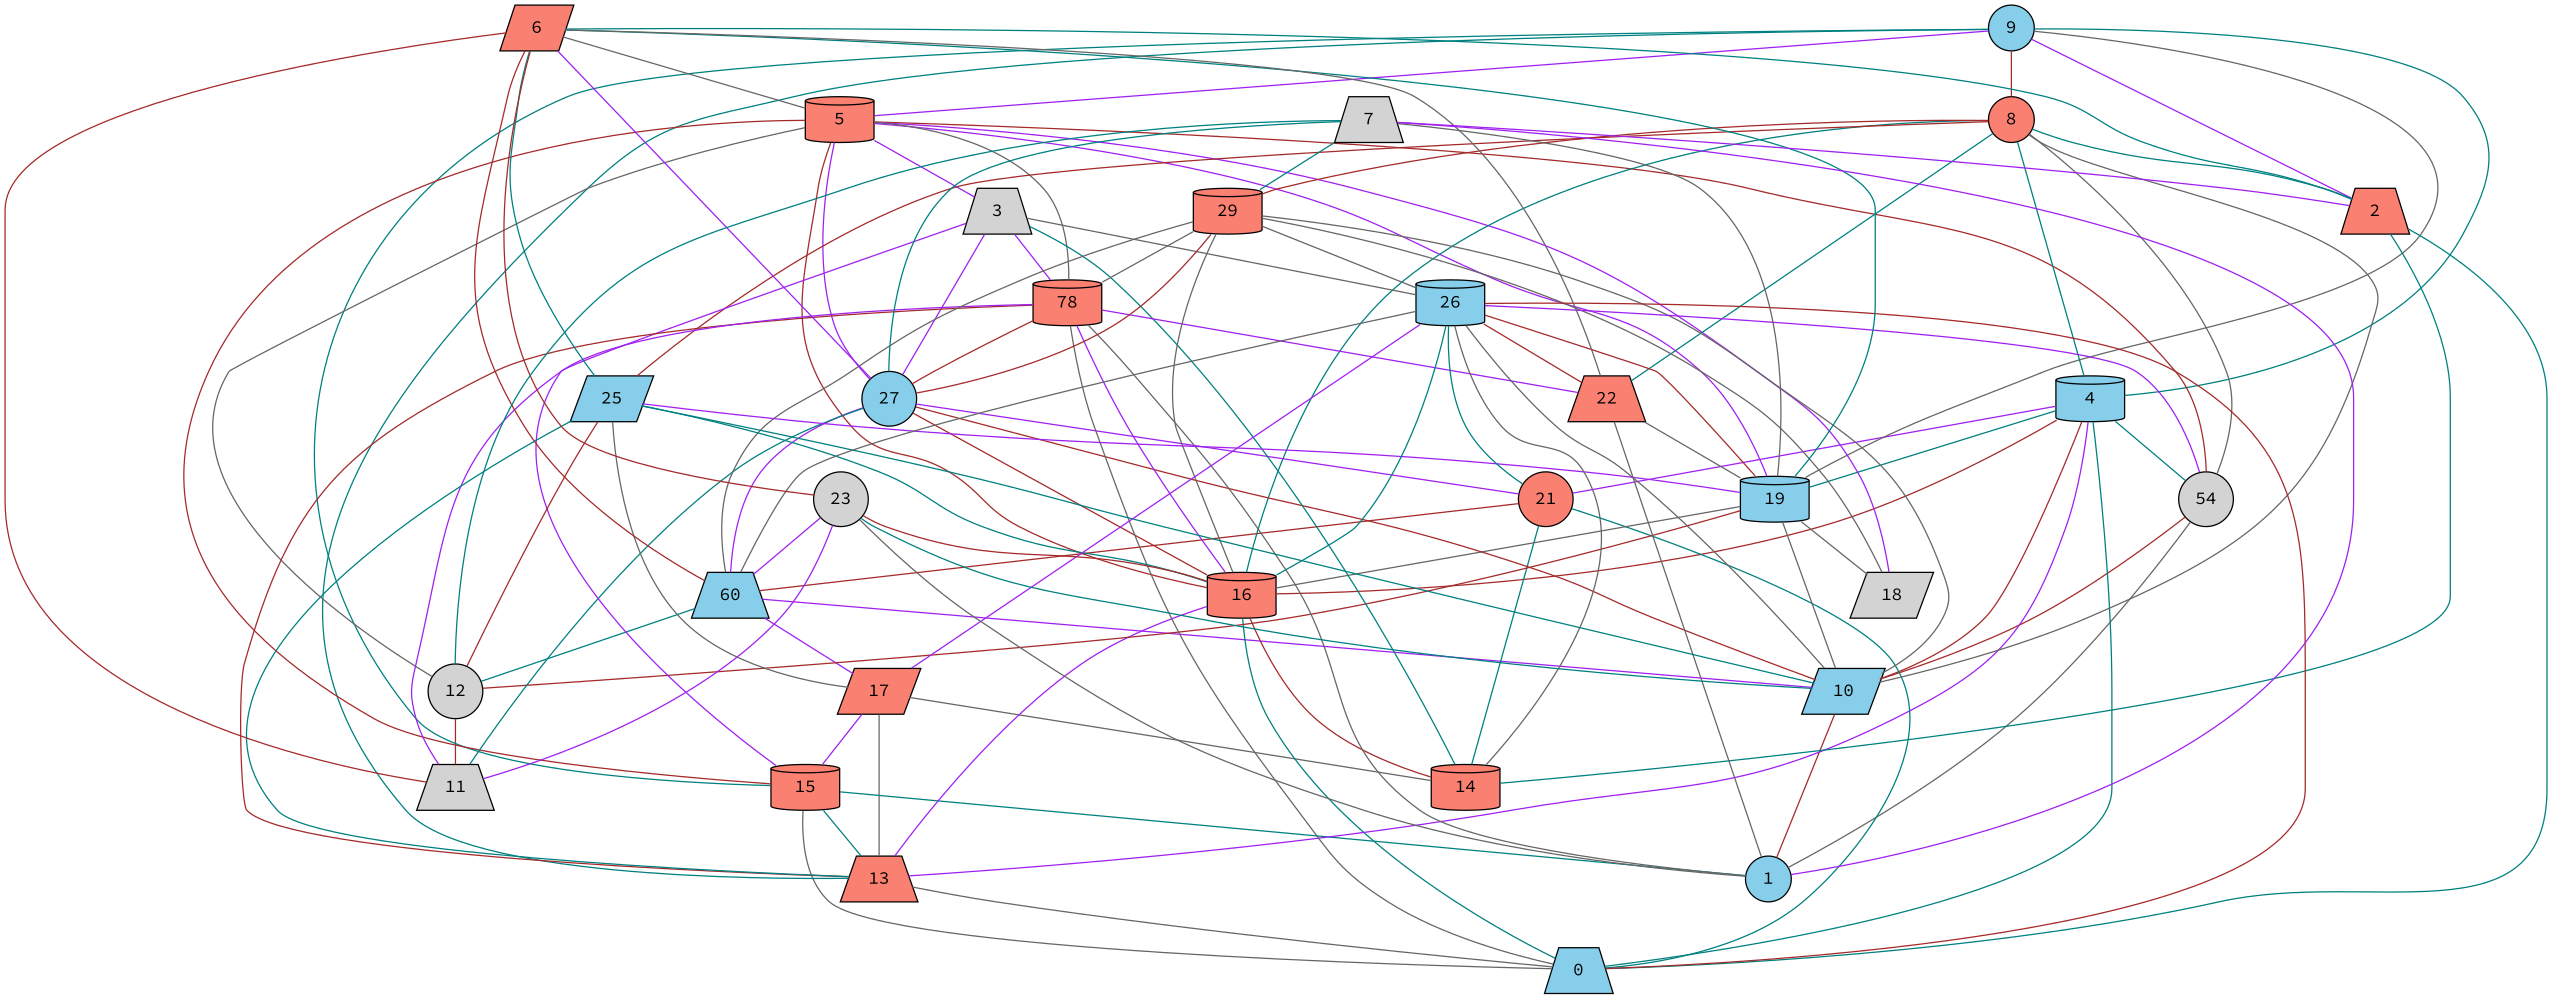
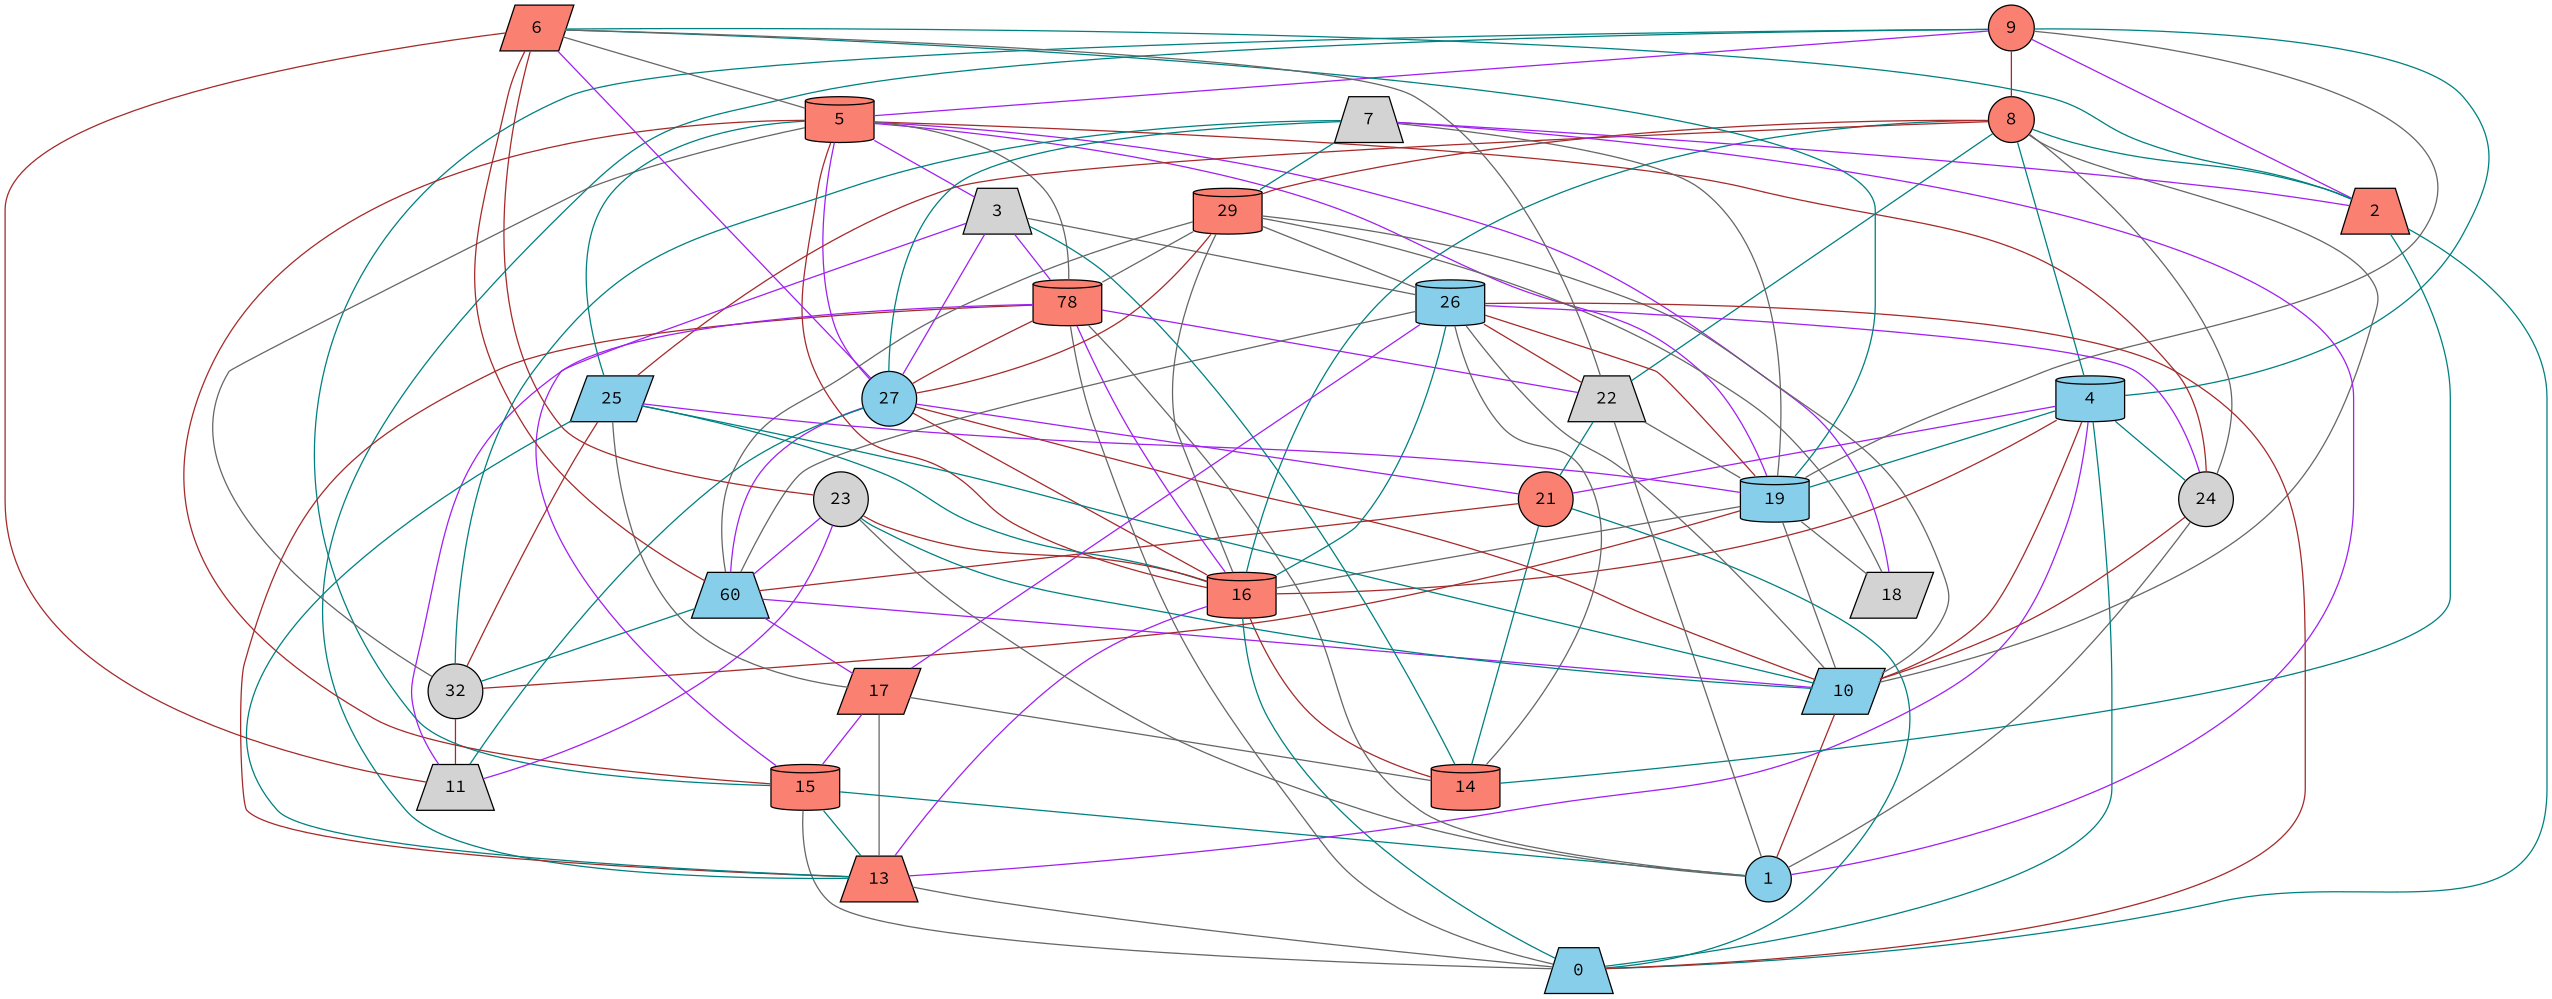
node "9": fillcolor skyblue -> salmon
edge "6" -- "25": now "5" -- "25"
node "22": fillcolor salmon -> lightgrey
edge "26" -- "21": now "22" -- "21"
node "54": label "54" -> "24"
node "12": label "12" -> "32"
